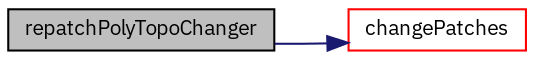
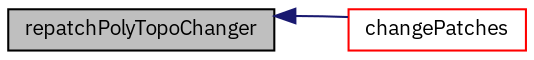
edge "repatchPolyTopoChanger" -> "changePatches": reversed
